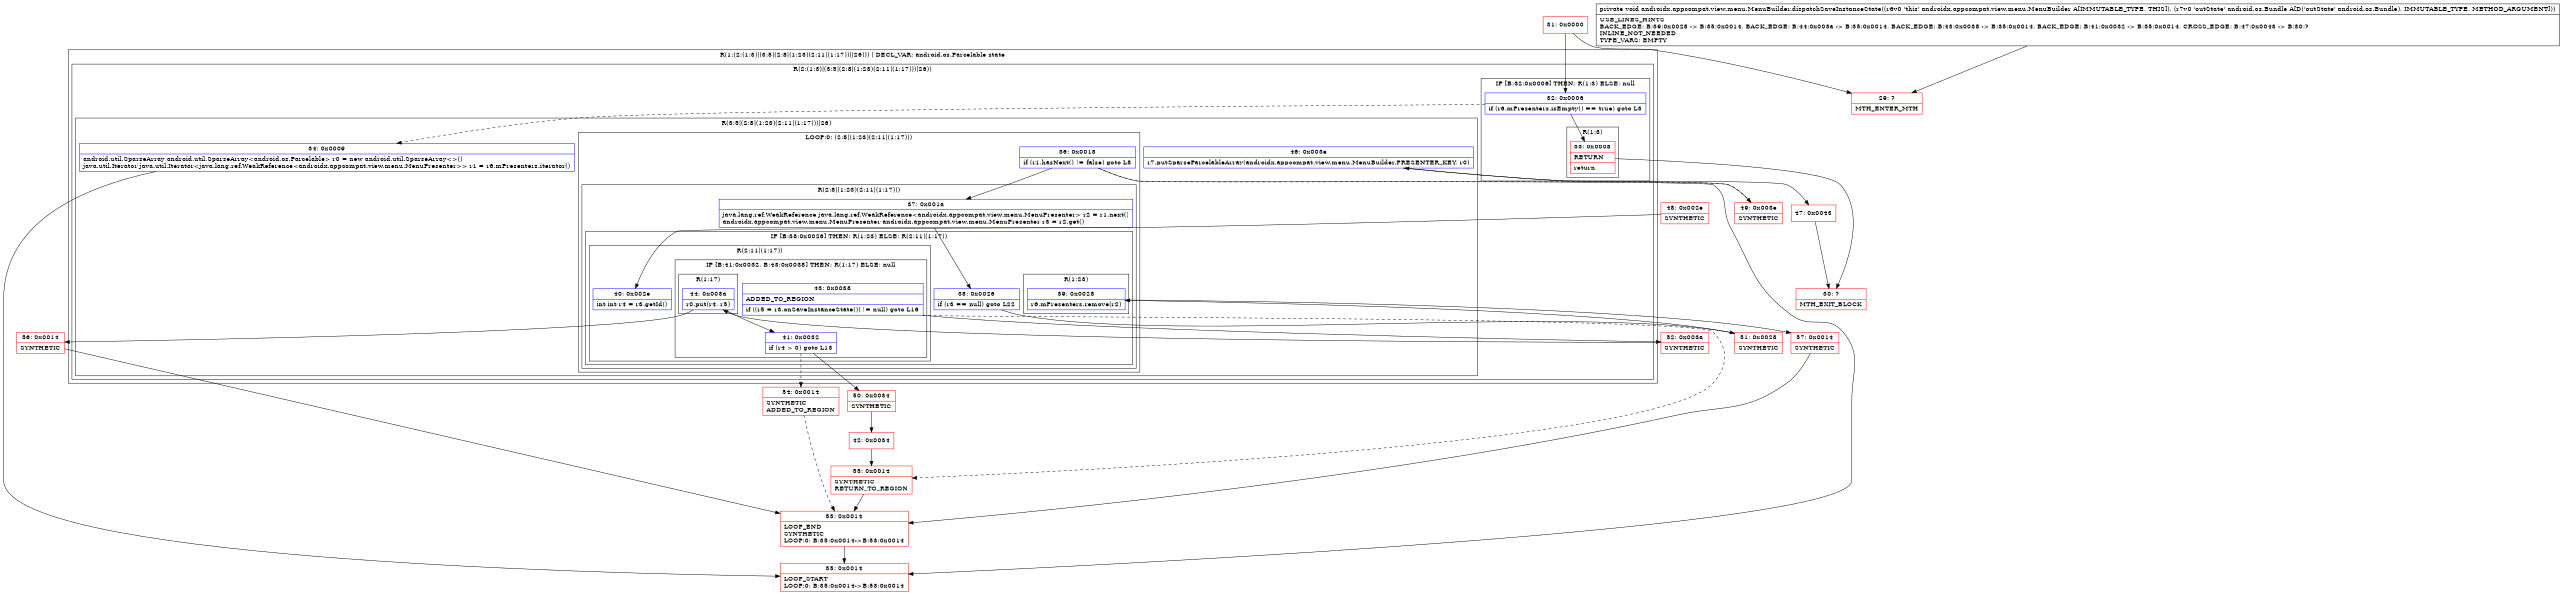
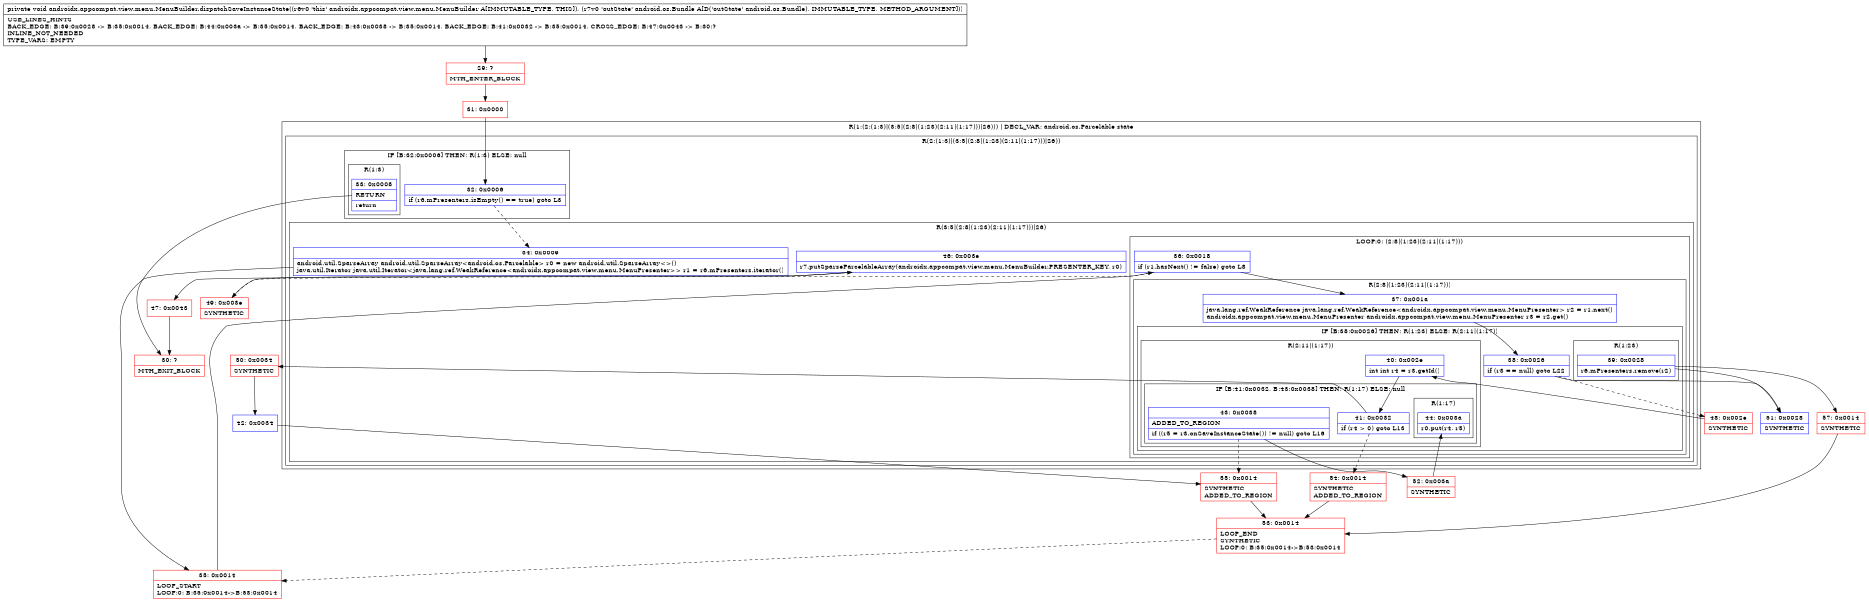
edge "31: 0x0000" -> "29: ?": reversed
node "29: ?": text "MTH_ENTER_MTH" -> "MTH_ENTER_BLOCK"
edge "32: 0x0006" -> "33: 0x0008": removed
node "33: 0x0008": color red -> blue
edge "51: 0x0028" -> "39: 0x0028": reversed
edge "44: 0x003a" -> "41: 0x0032": now "40: 0x002e" -> "41: 0x0032"
node "56: 0x0014": removed
node "51: 0x0028": color red -> blue
edge "38: 0x0026" -> "48: 0x002e": added
node "42: 0x0034": color red -> blue
edge "54: 0x0014" -> "53: 0x0014": style dashed -> solid
edge "36: 0x0018" -> "35: 0x0014": reversed
node "55: 0x0014": text "RETURN_TO_REGION" -> "ADDED_TO_REGION"
edge "53: 0x0014" -> "35: 0x0014": style solid -> dashed
